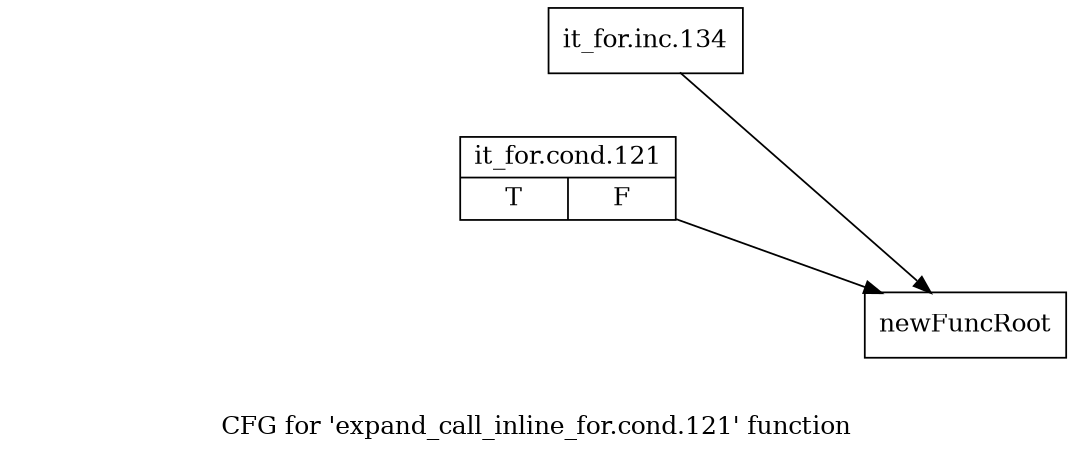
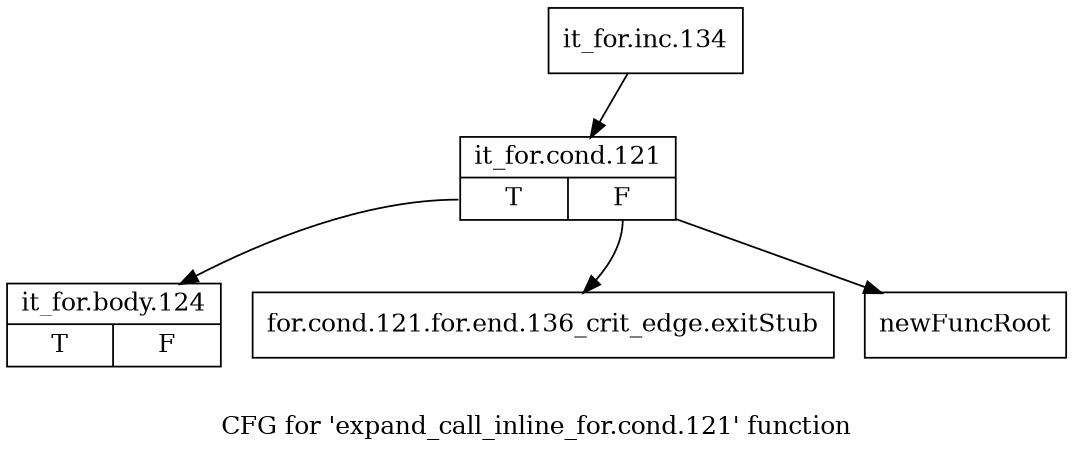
edge "it_for.inc.134" -> "newFuncRoot": now "it_for.inc.134" -> "it_for.cond.121"
node "it_for.body.124": added
node "for.cond.121.for.end.136_crit_edge.exitStub": added
